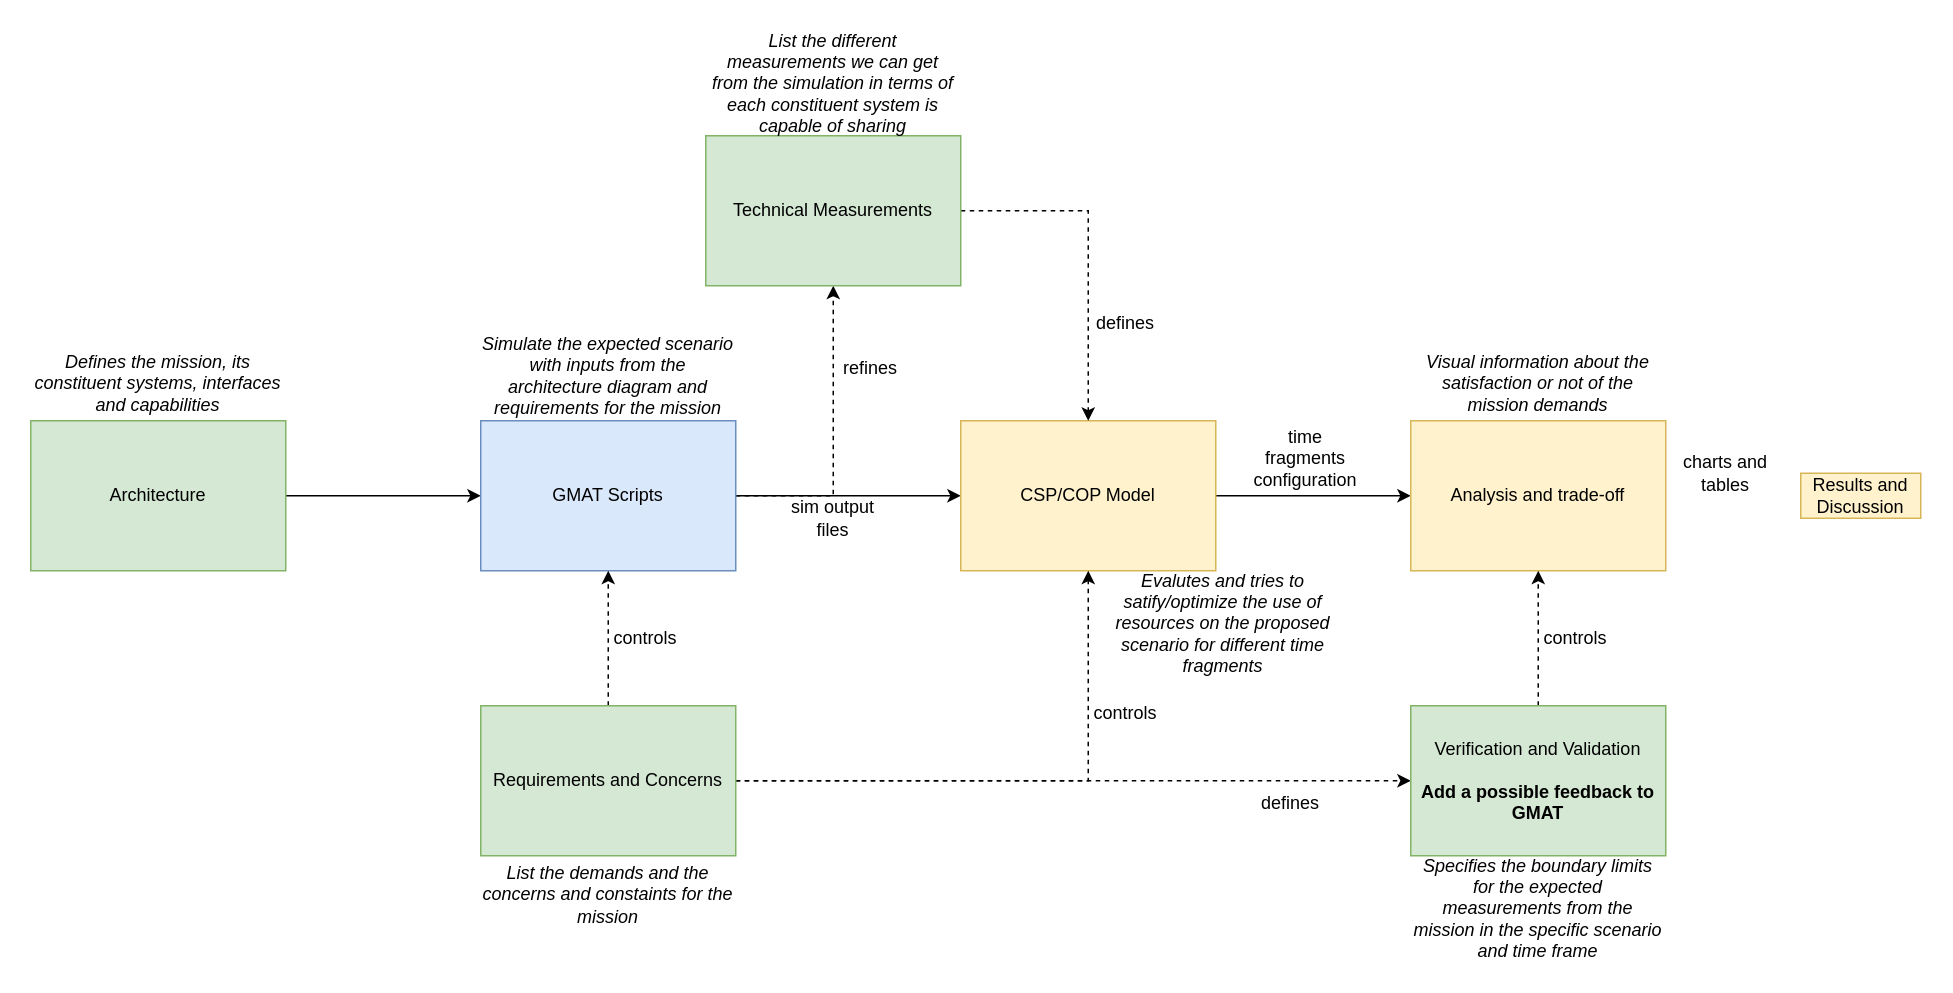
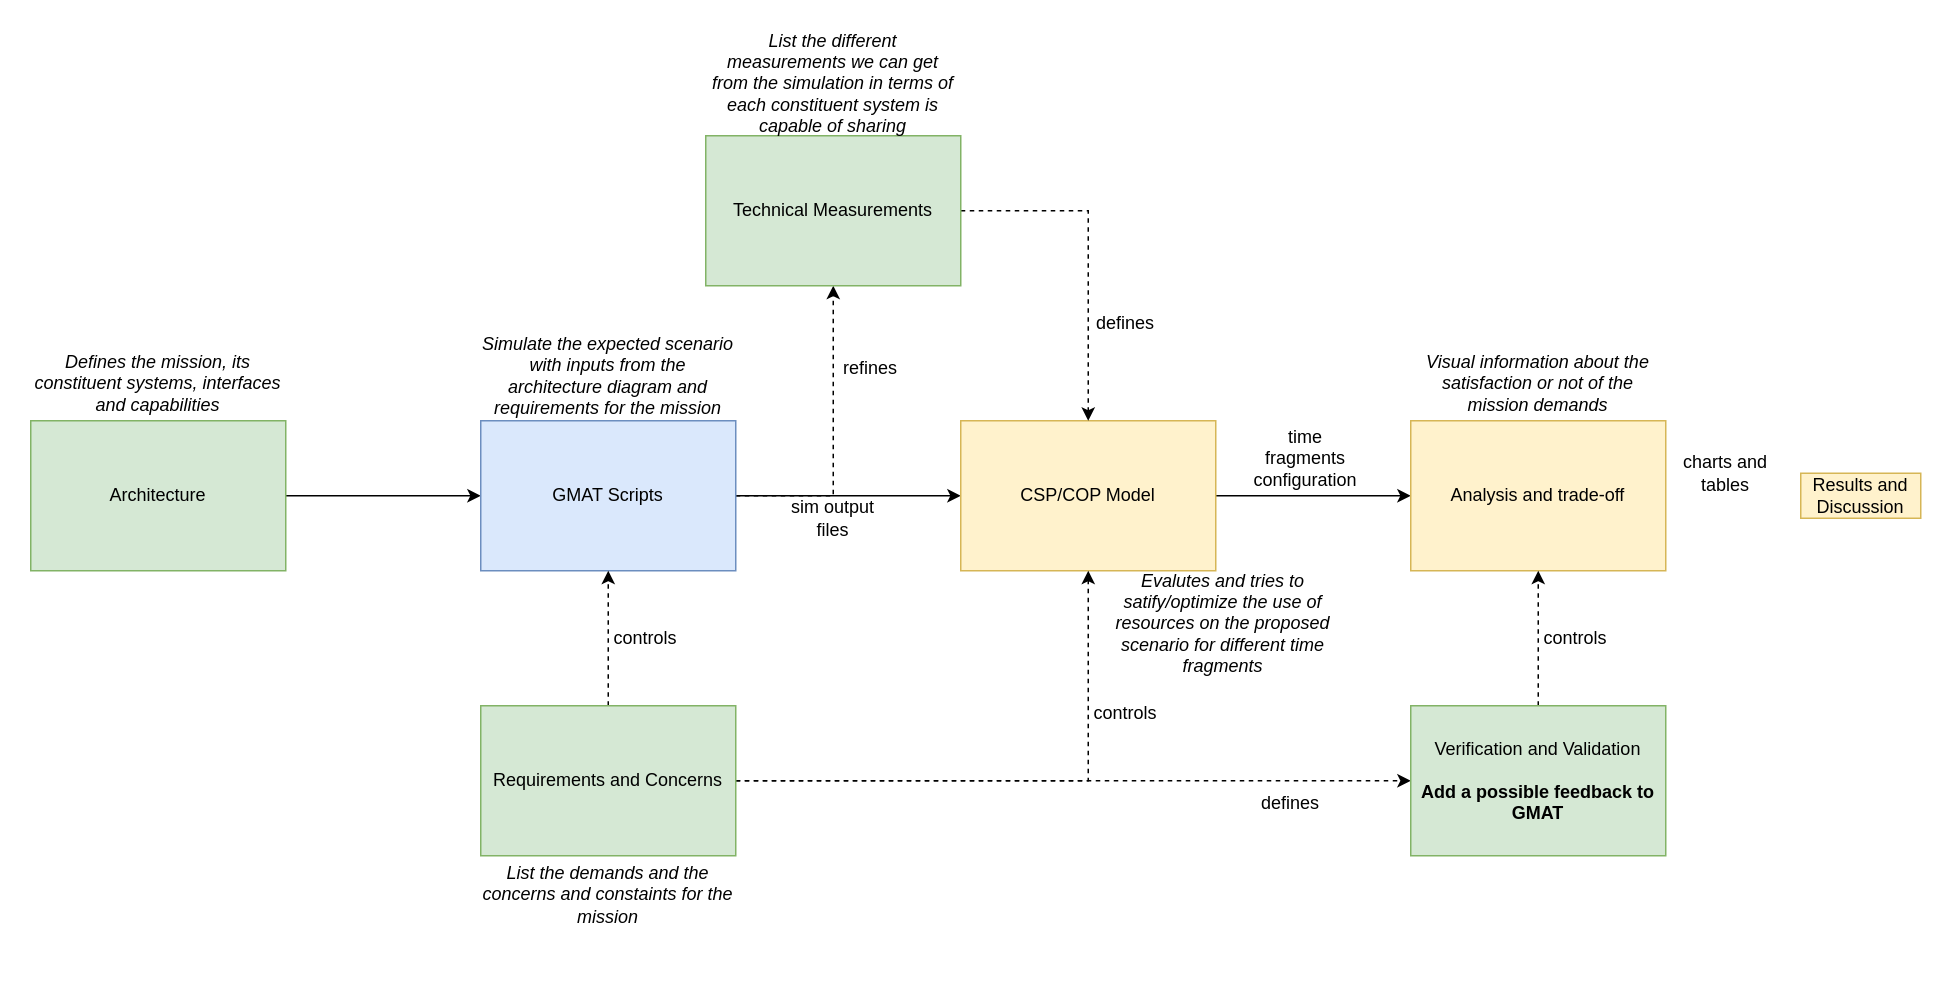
node "Specifies the boundary limits for the expected measurements from the mission in the specific scenario and time frame": removed
